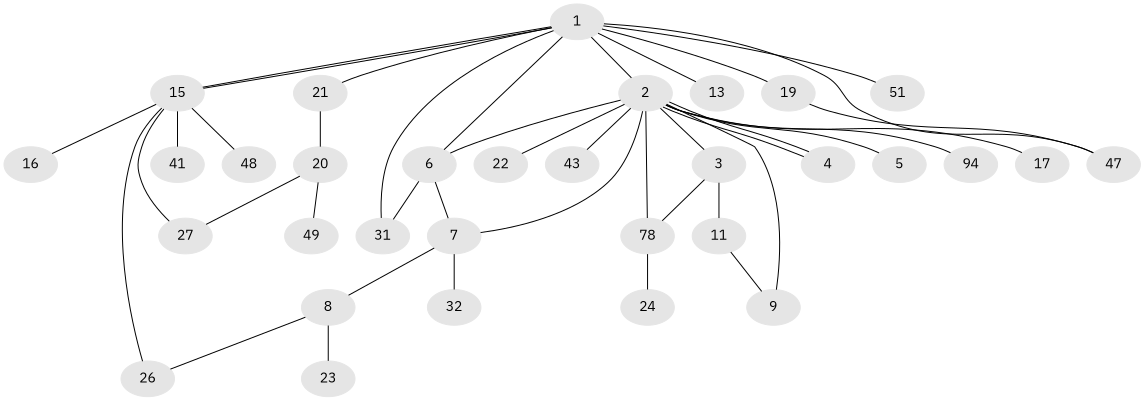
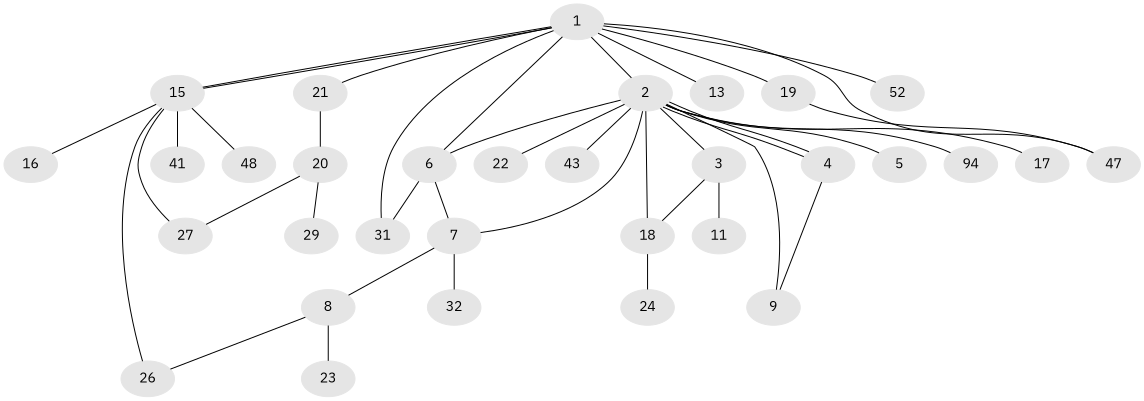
node "51": label "51" -> "52"
node "49": label "49" -> "29"
node "78": label "78" -> "18"
edge "11" -- "9": now "4" -- "9"
